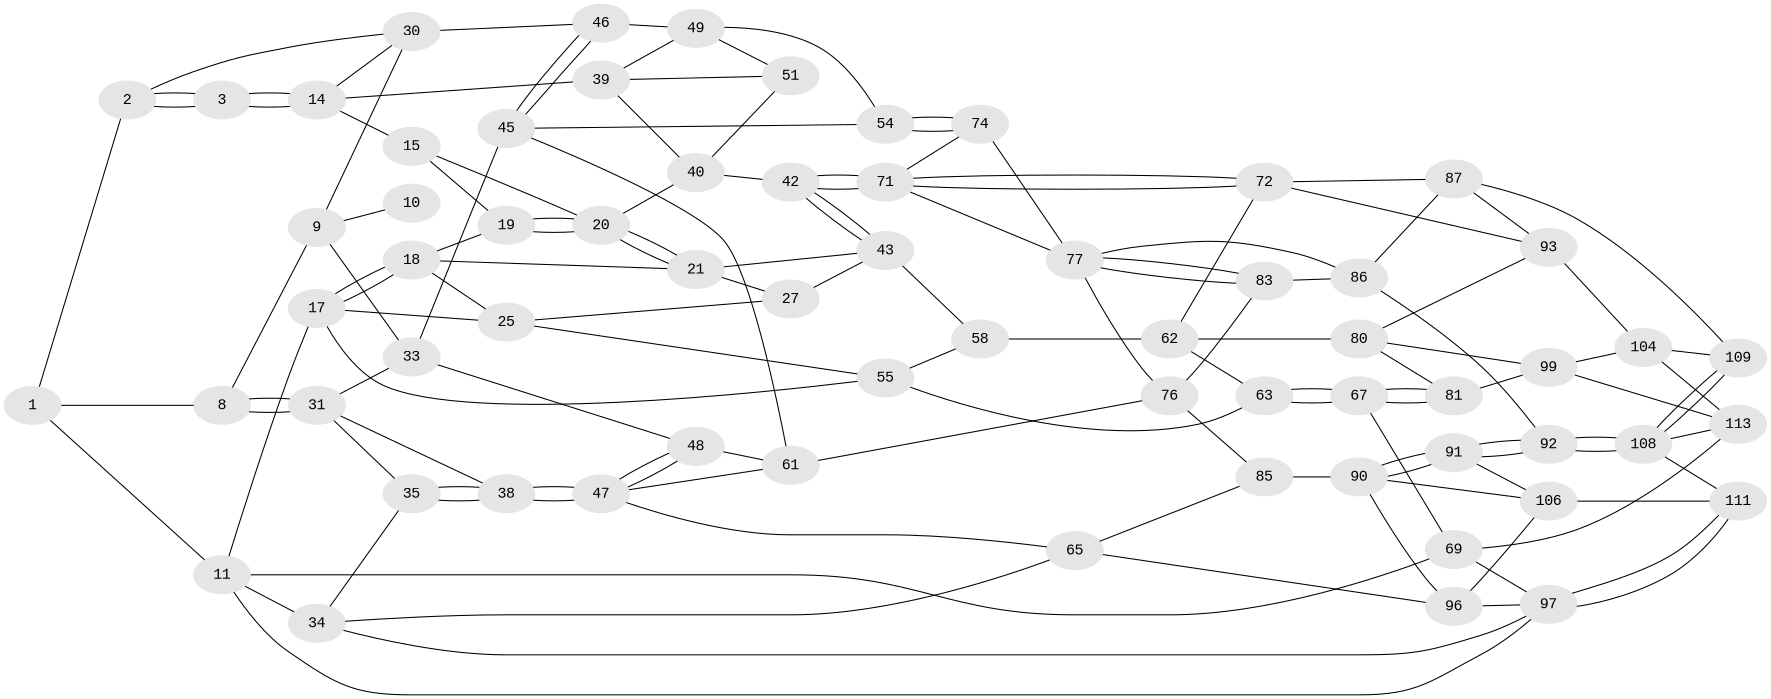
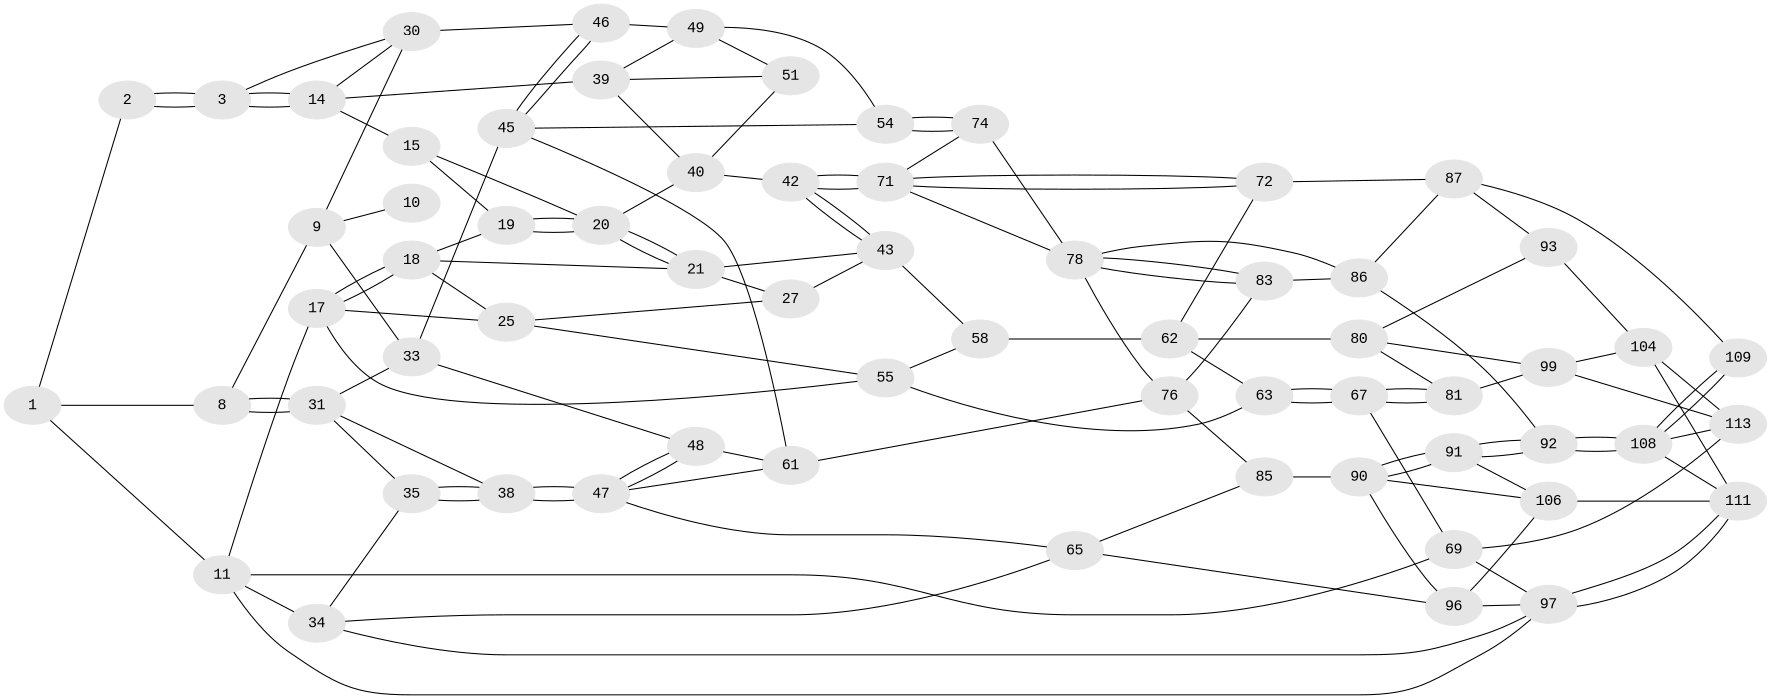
edge "30" -- "2": now "30" -- "3"
edge "72" -- "93": removed
node "77": label "77" -> "78"
edge "104" -- "109": now "104" -- "111"
